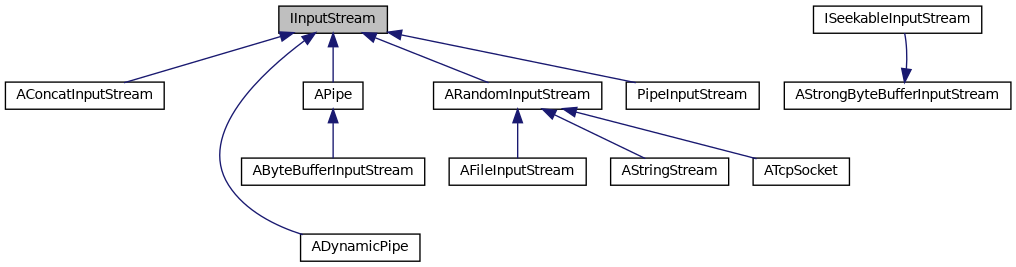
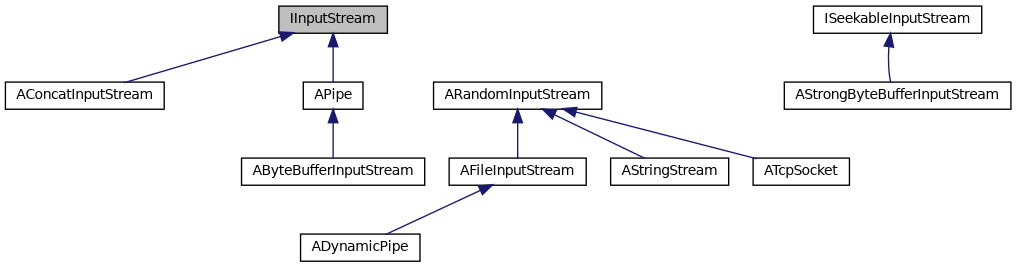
edge "ISeekableInputStream" -> "AStrongByteBufferInputStream": reversed
edge "ARandomInputStream" -> "IInputStream": removed
node "PipeInputStream": removed
edge "ADynamicPipe" -> "IInputStream": now "ADynamicPipe" -> "AFileInputStream"
